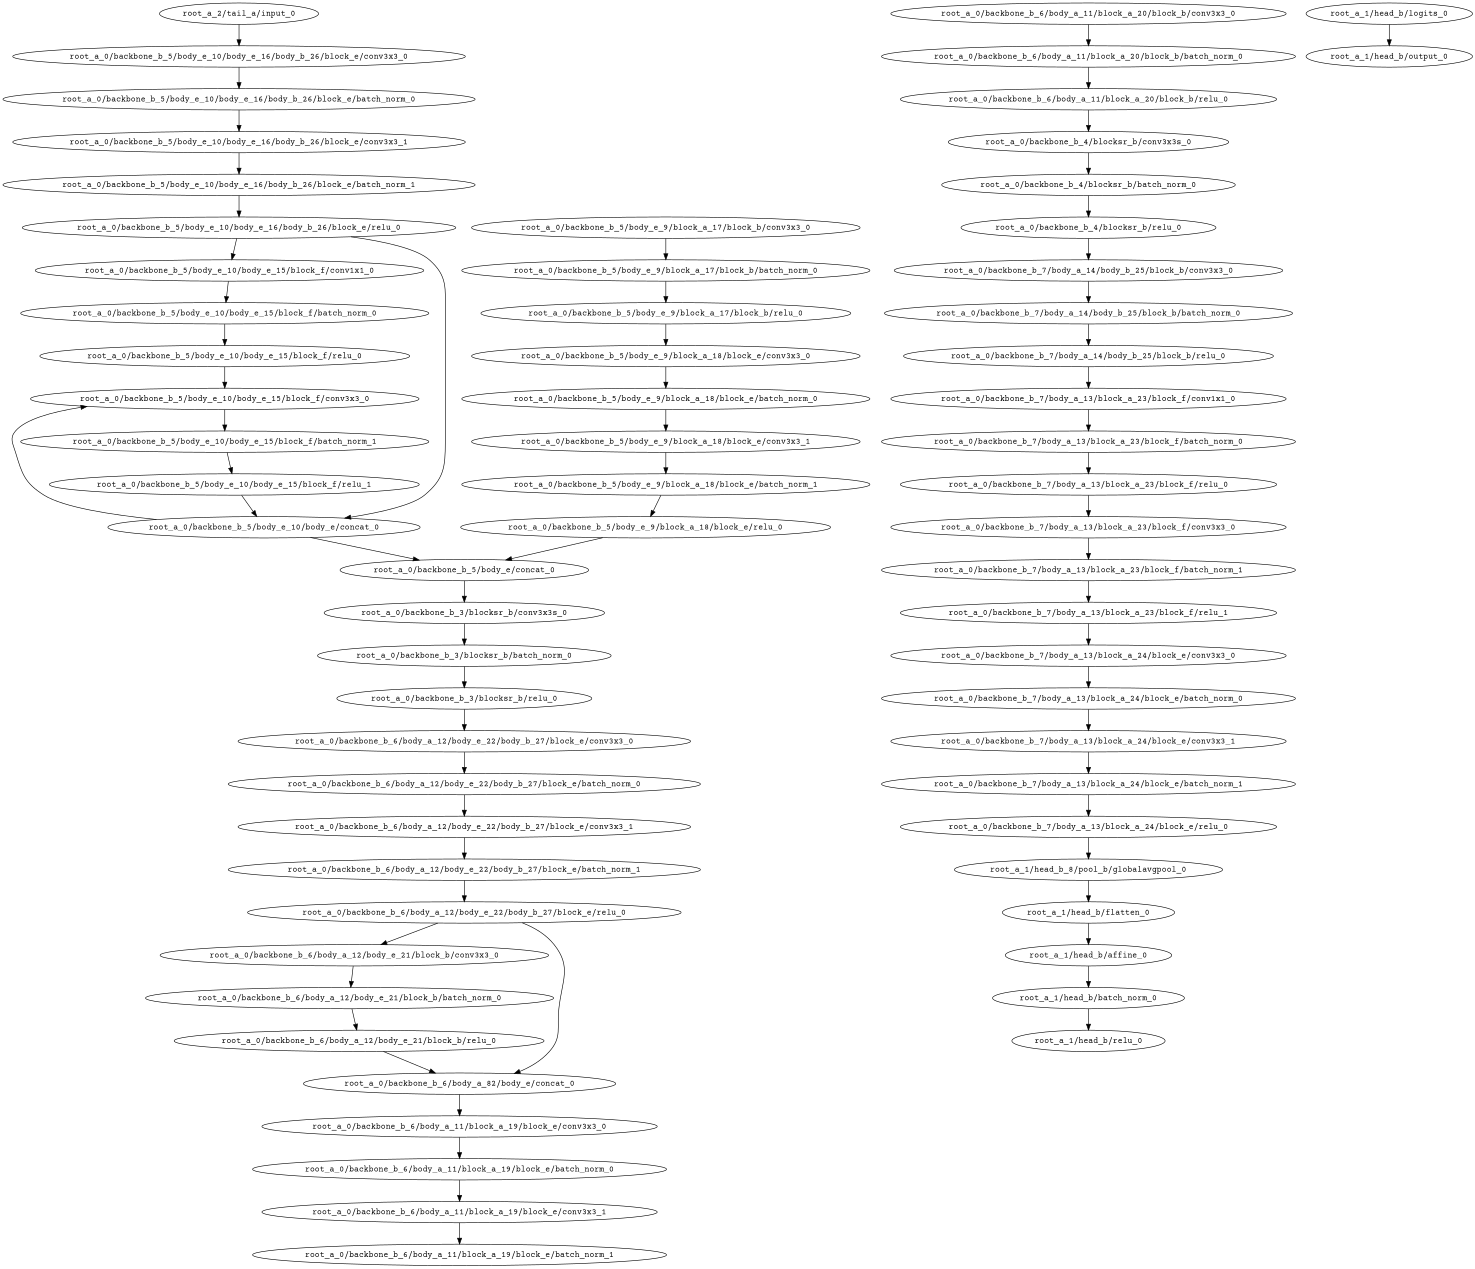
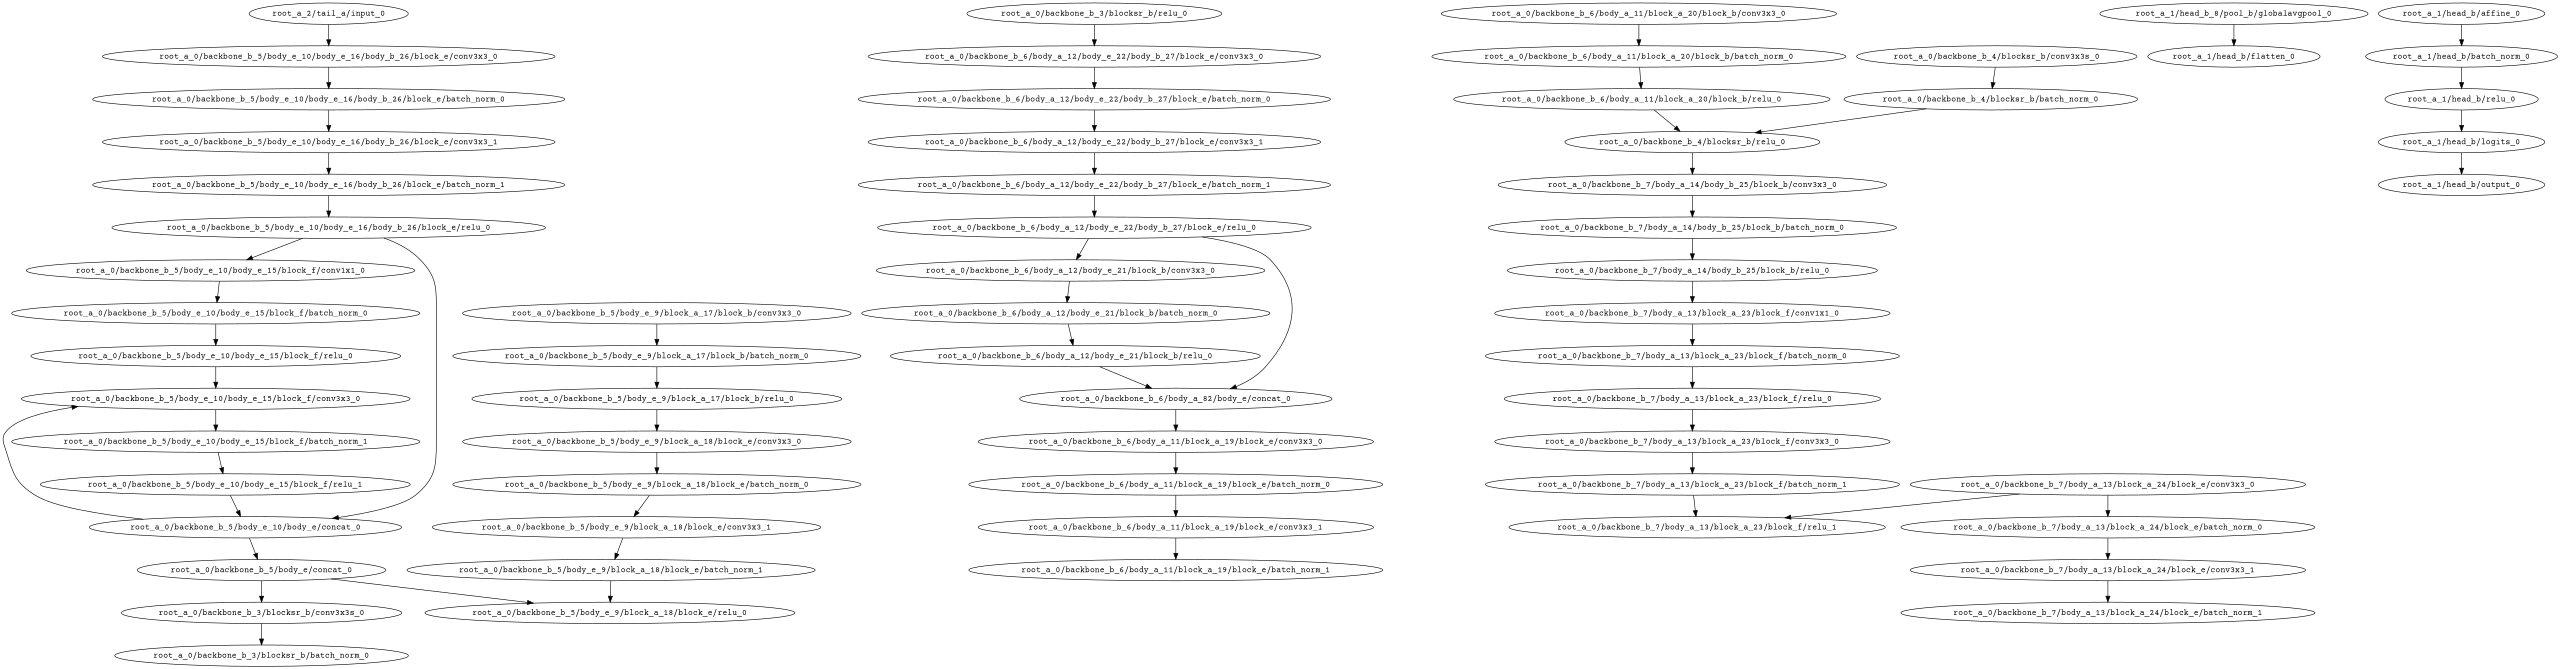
edge "root_a_0/backbone_b_6/body_a_11/block_a_20/block_b/relu_0" -> "root_a_0/backbone_b_4/blocksr_b/conv3x3s_0": now "root_a_0/backbone_b_6/body_a_11/block_a_20/block_b/relu_0" -> "root_a_0/backbone_b_4/blocksr_b/relu_0"
edge "root_a_1/head_b/relu_0" -> "root_a_1/head_b/logits_0": added
edge "root_a_0/backbone_b_5/body_e_9/block_a_18/block_e/relu_0" -> "root_a_0/backbone_b_5/body_e/concat_0": reversed
edge "root_a_0/backbone_b_7/body_a_13/block_a_23/block_f/relu_1" -> "root_a_0/backbone_b_7/body_a_13/block_a_24/block_e/conv3x3_0": reversed
edge "root_a_0/backbone_b_3/blocksr_b/batch_norm_0" -> "root_a_0/backbone_b_3/blocksr_b/relu_0": removed
node "root_a_0/backbone_b_7/body_a_13/block_a_24/block_e/relu_0": removed
edge "root_a_1/head_b/flatten_0" -> "root_a_1/head_b/affine_0": removed
